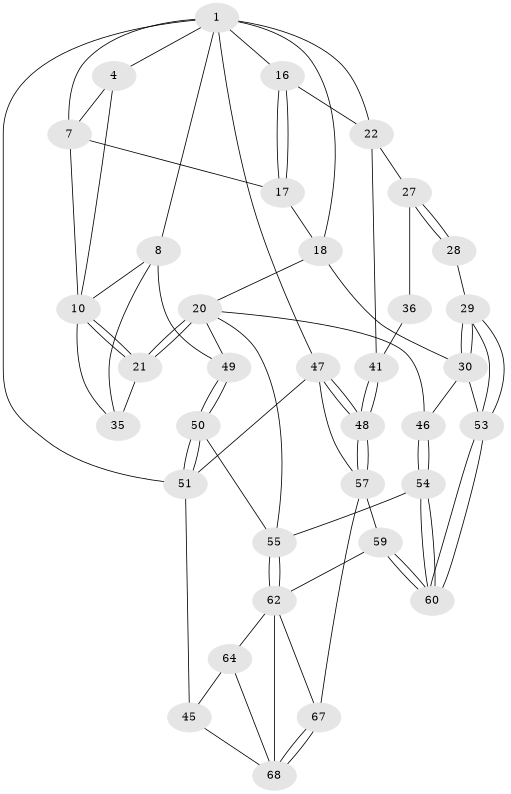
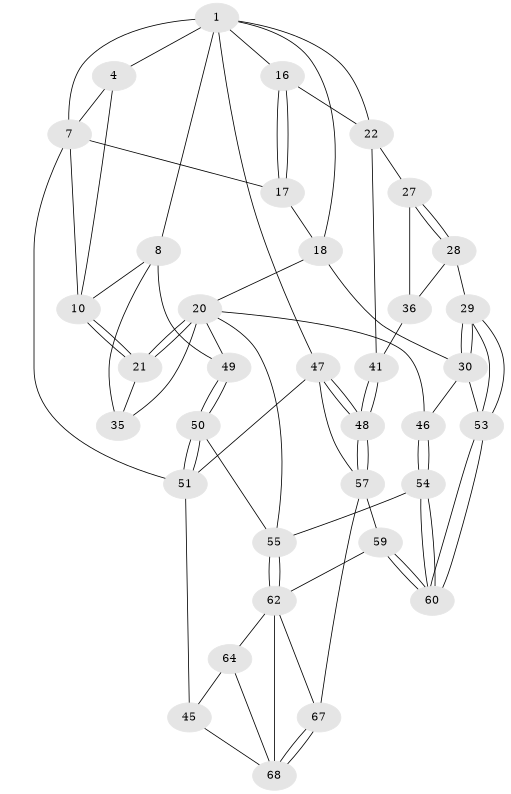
edge "1" -- "51": now "7" -- "51"
edge "28" -- "36": added
edge "10" -- "35": now "20" -- "35"
